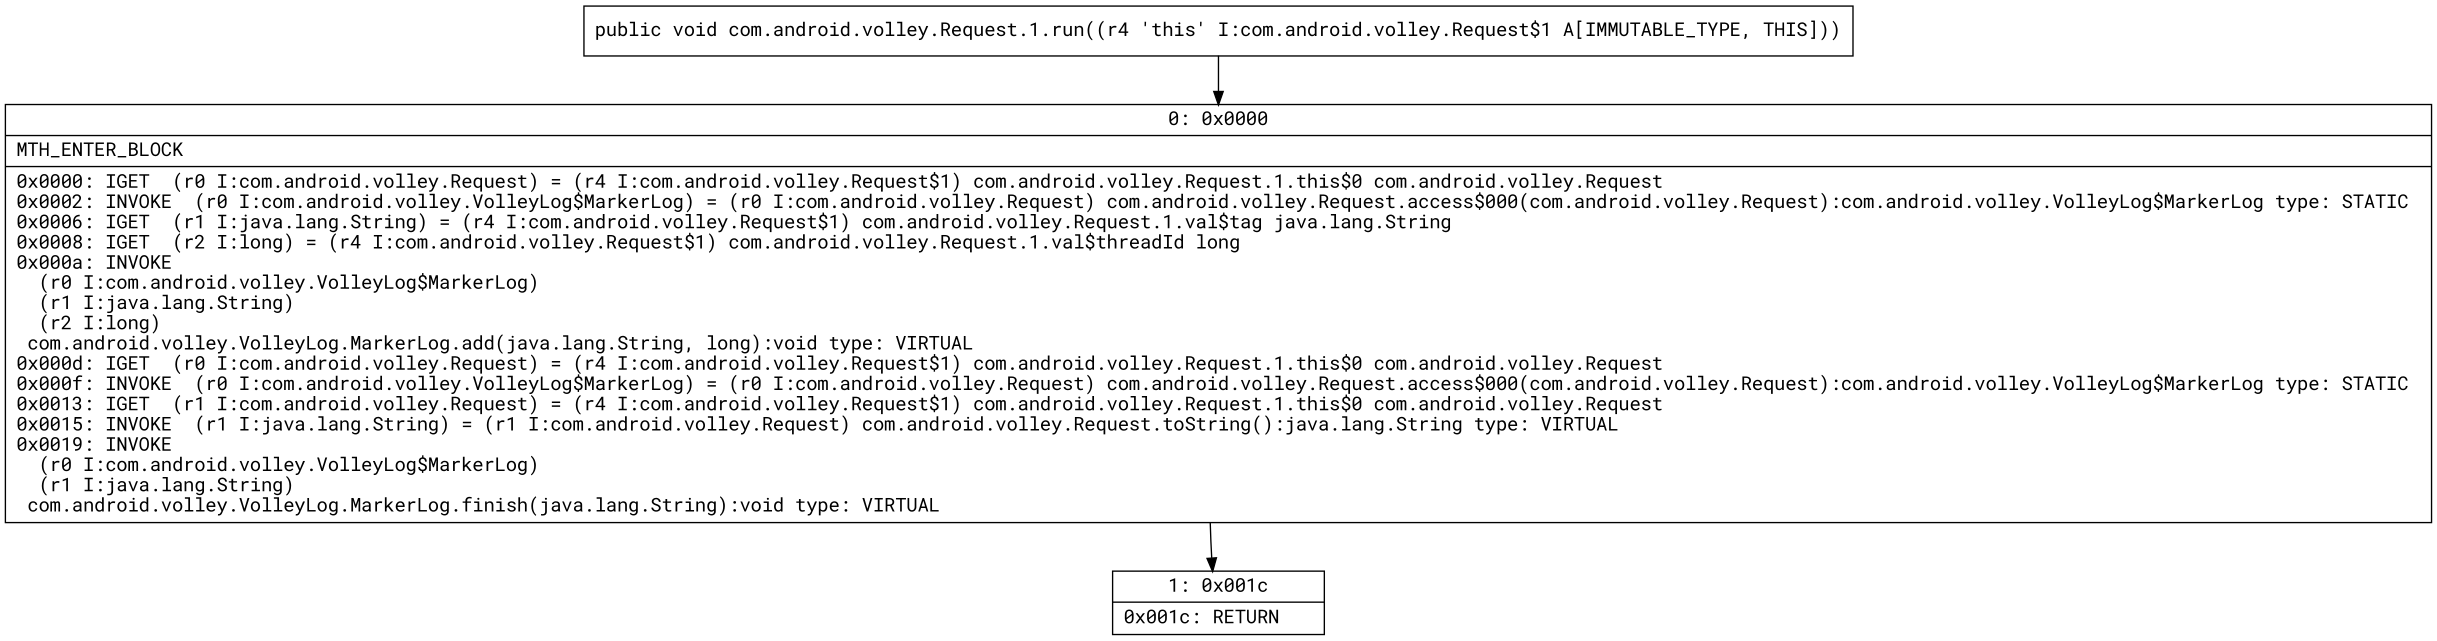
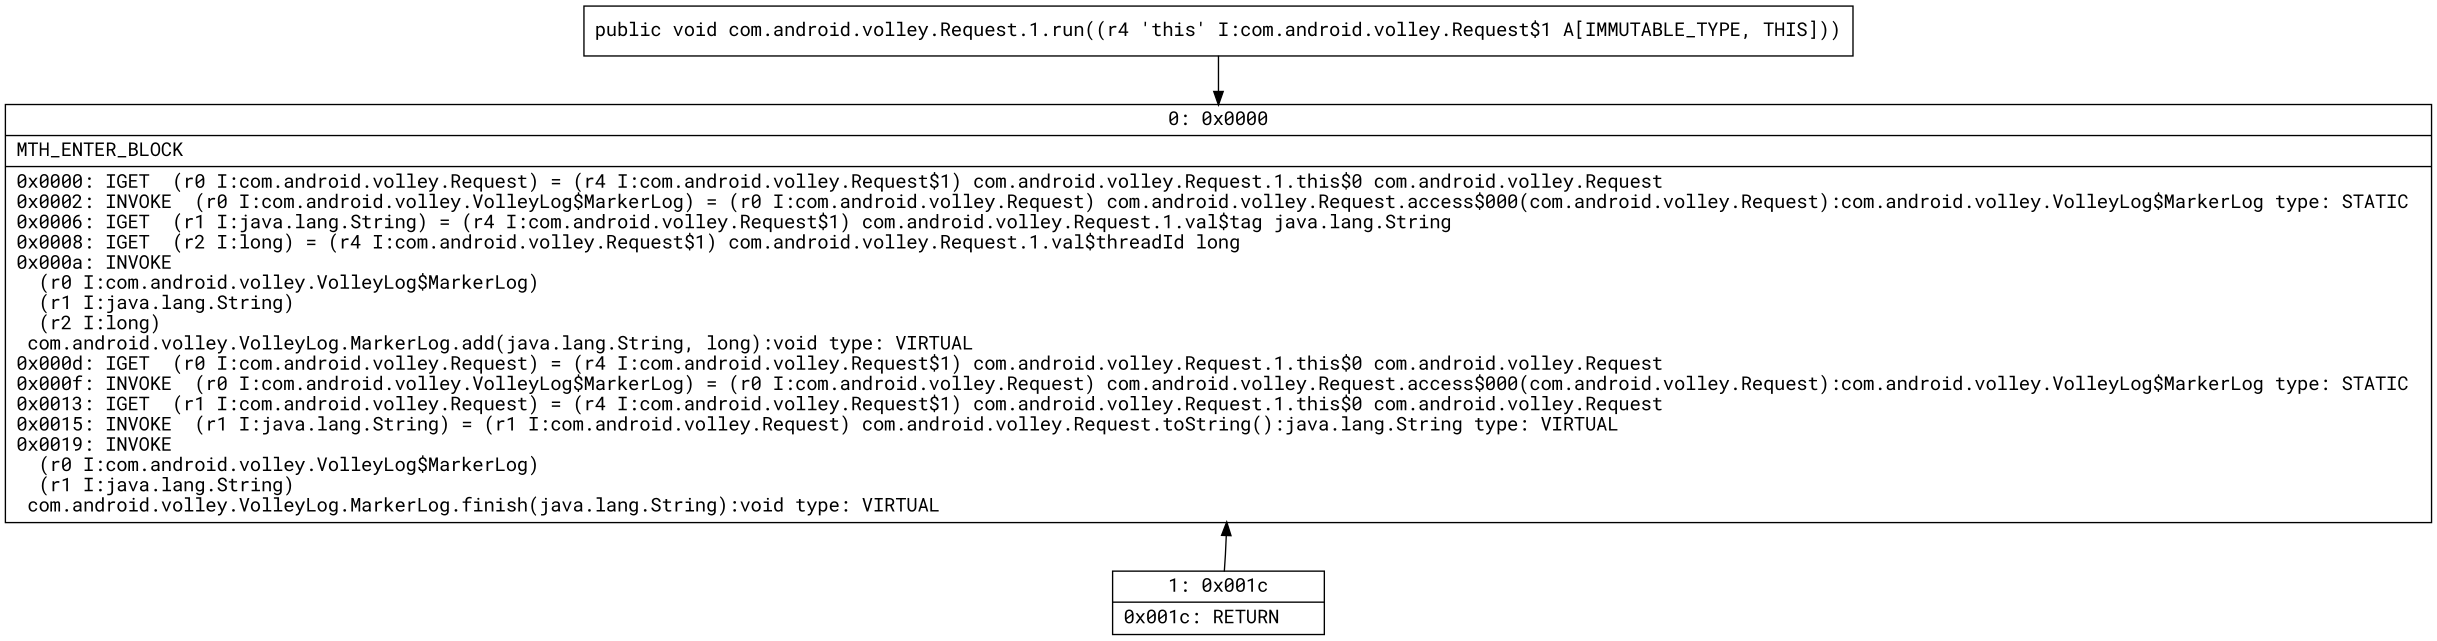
edge "0: 0x0000" -> "1: 0x001c": reversed
